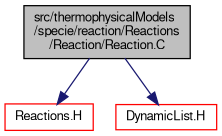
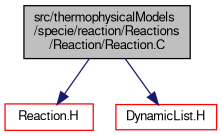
node "Reactions.H": label "Reactions.H" -> "Reaction.H"
